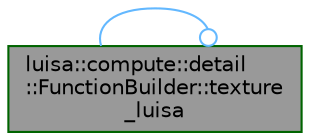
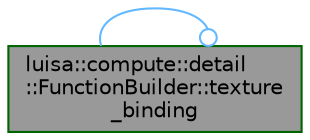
node "luisa::compute::detail ::FunctionBuilder::texture _luisa": label "luisa::compute::detail ::FunctionBuilder::texture _luisa" -> "luisa::compute::detail ::FunctionBuilder::texture _binding"
